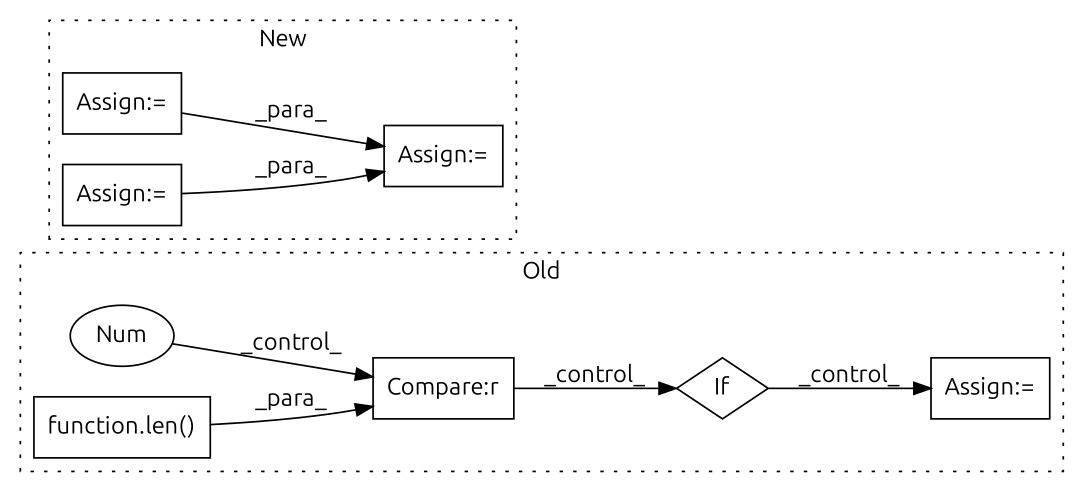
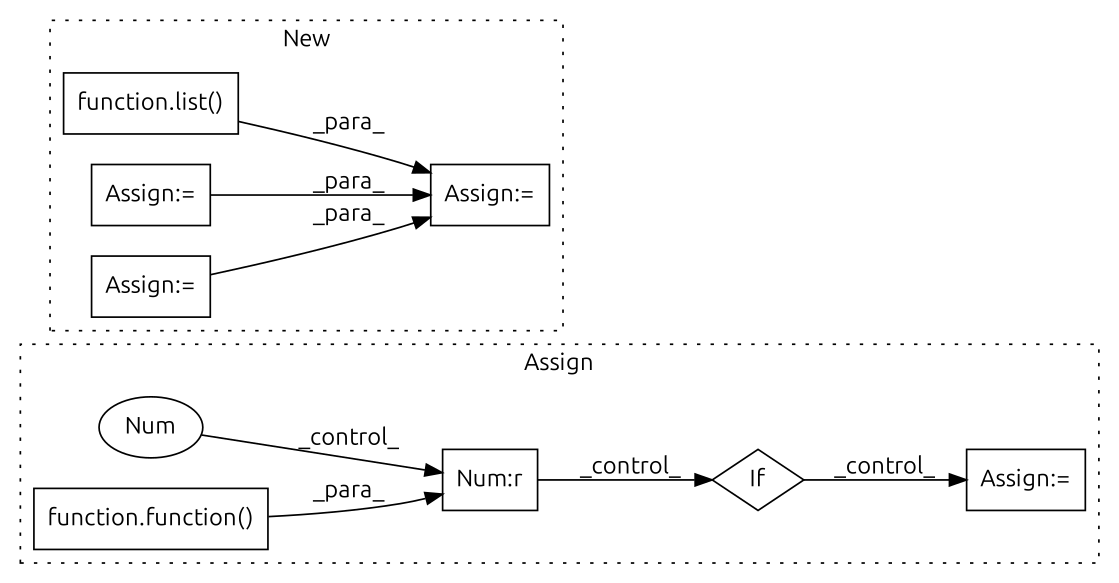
node "function.list()": added
cluster "Old": label "Old" -> "Assign"
node "Compare:r": label "Compare:r" -> "Num:r"
node "function.len()": label "function.len()" -> "function.function()"
